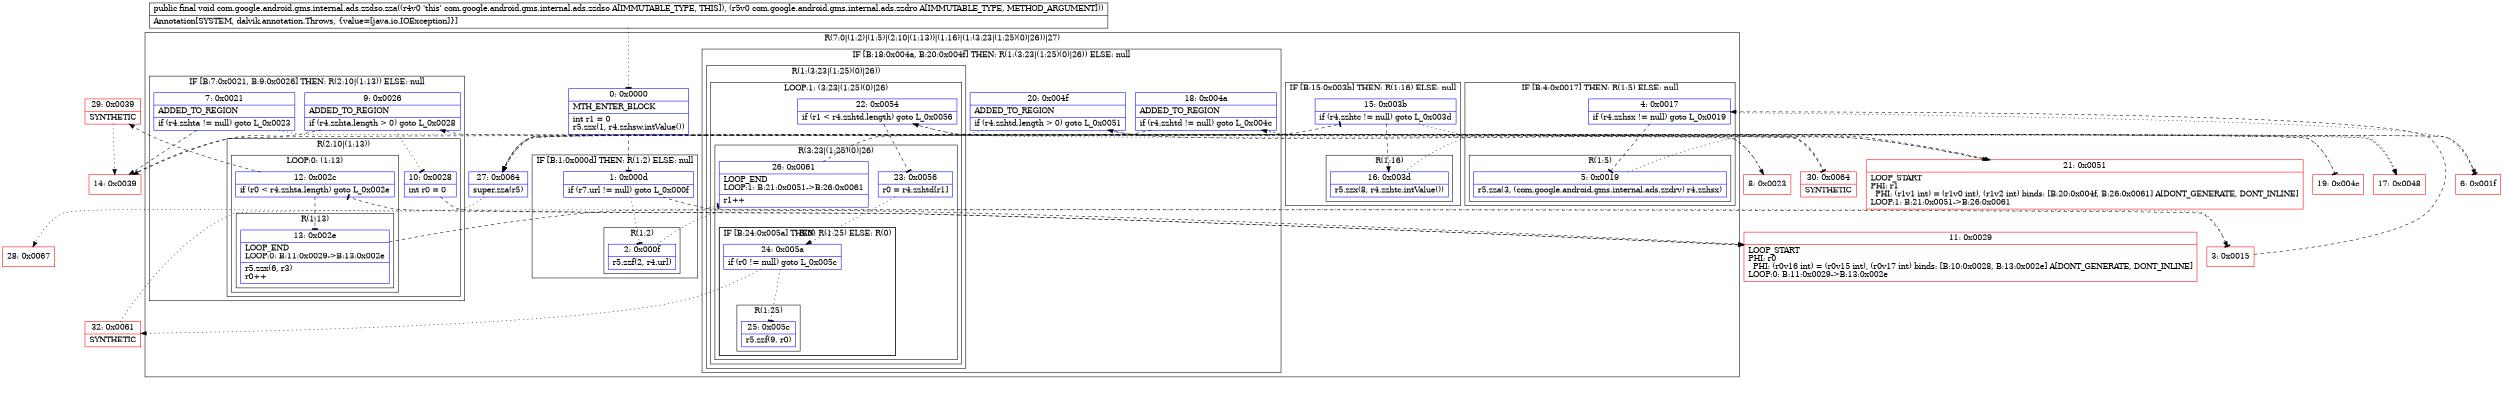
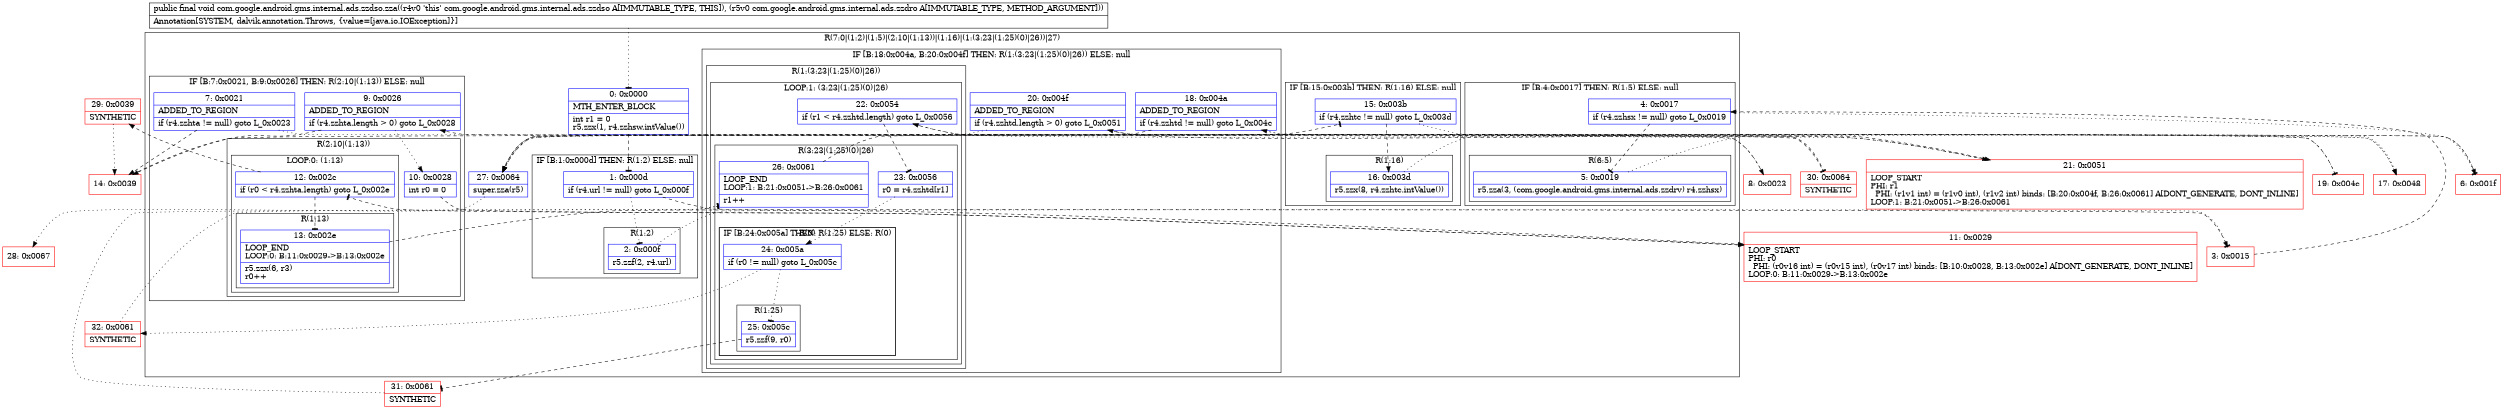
edge "9: 0x0026" -> "10: 0x0028": arrowhead tee -> normal
cluster "R(1:5)": label "R(1:5)" -> "R(6:5)"
node "1: 0x000d": text "if (r7.url != null) goto L_0x000f" -> "if (r4.url != null) goto L_0x000f"
node "31: 0x0061": added
